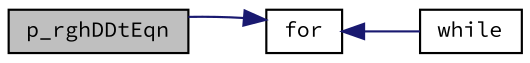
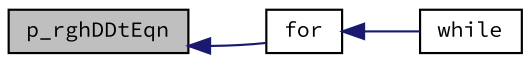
edge "p_rghDDtEqn" -> "for": reversed
